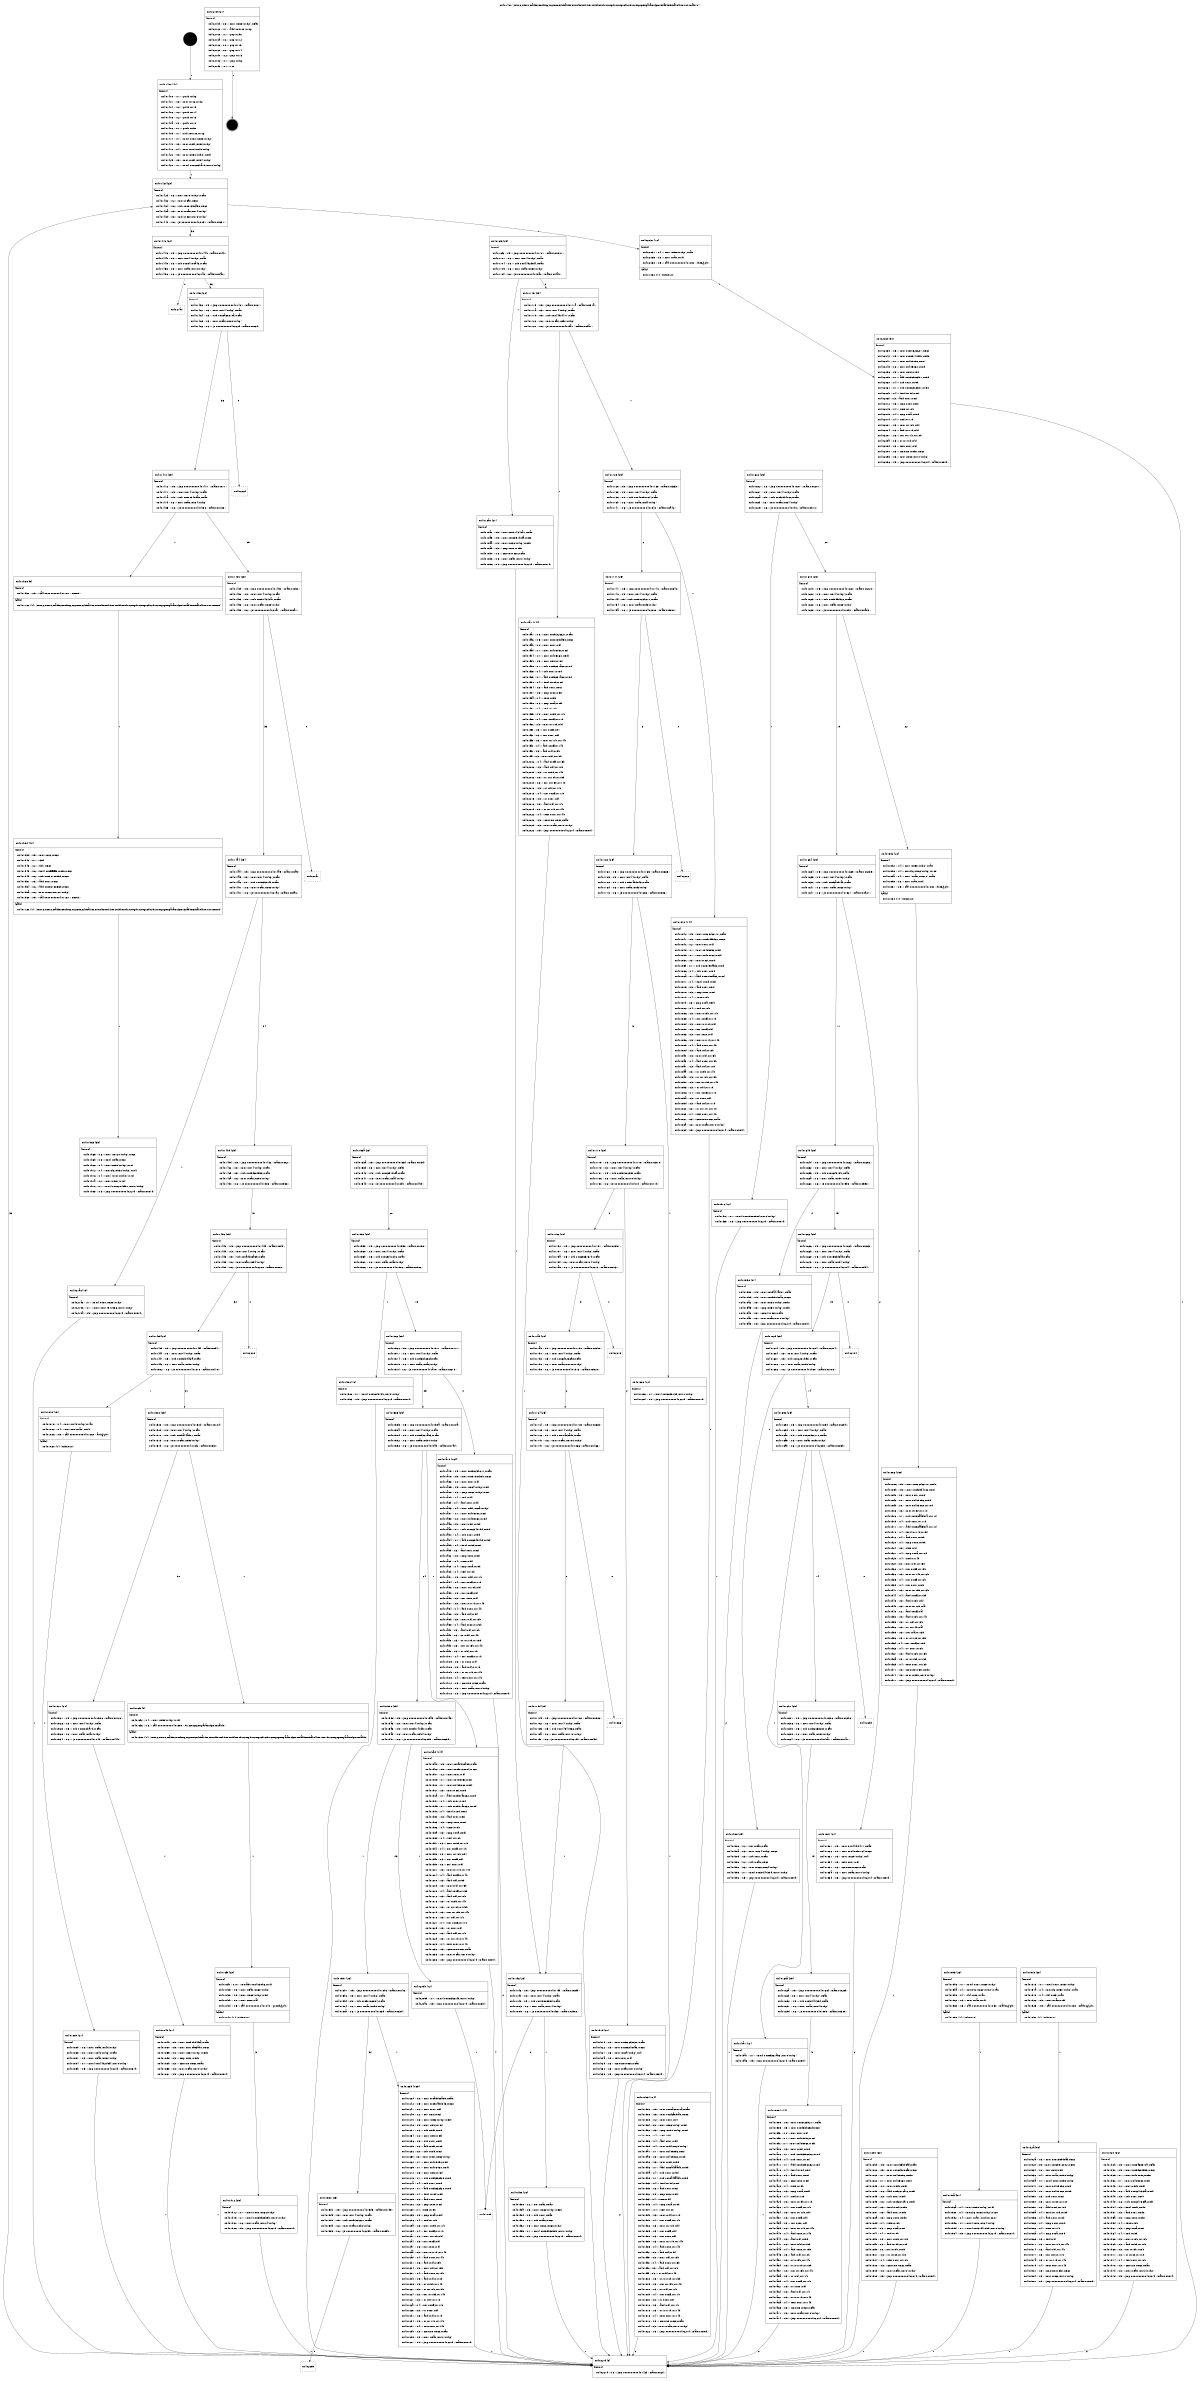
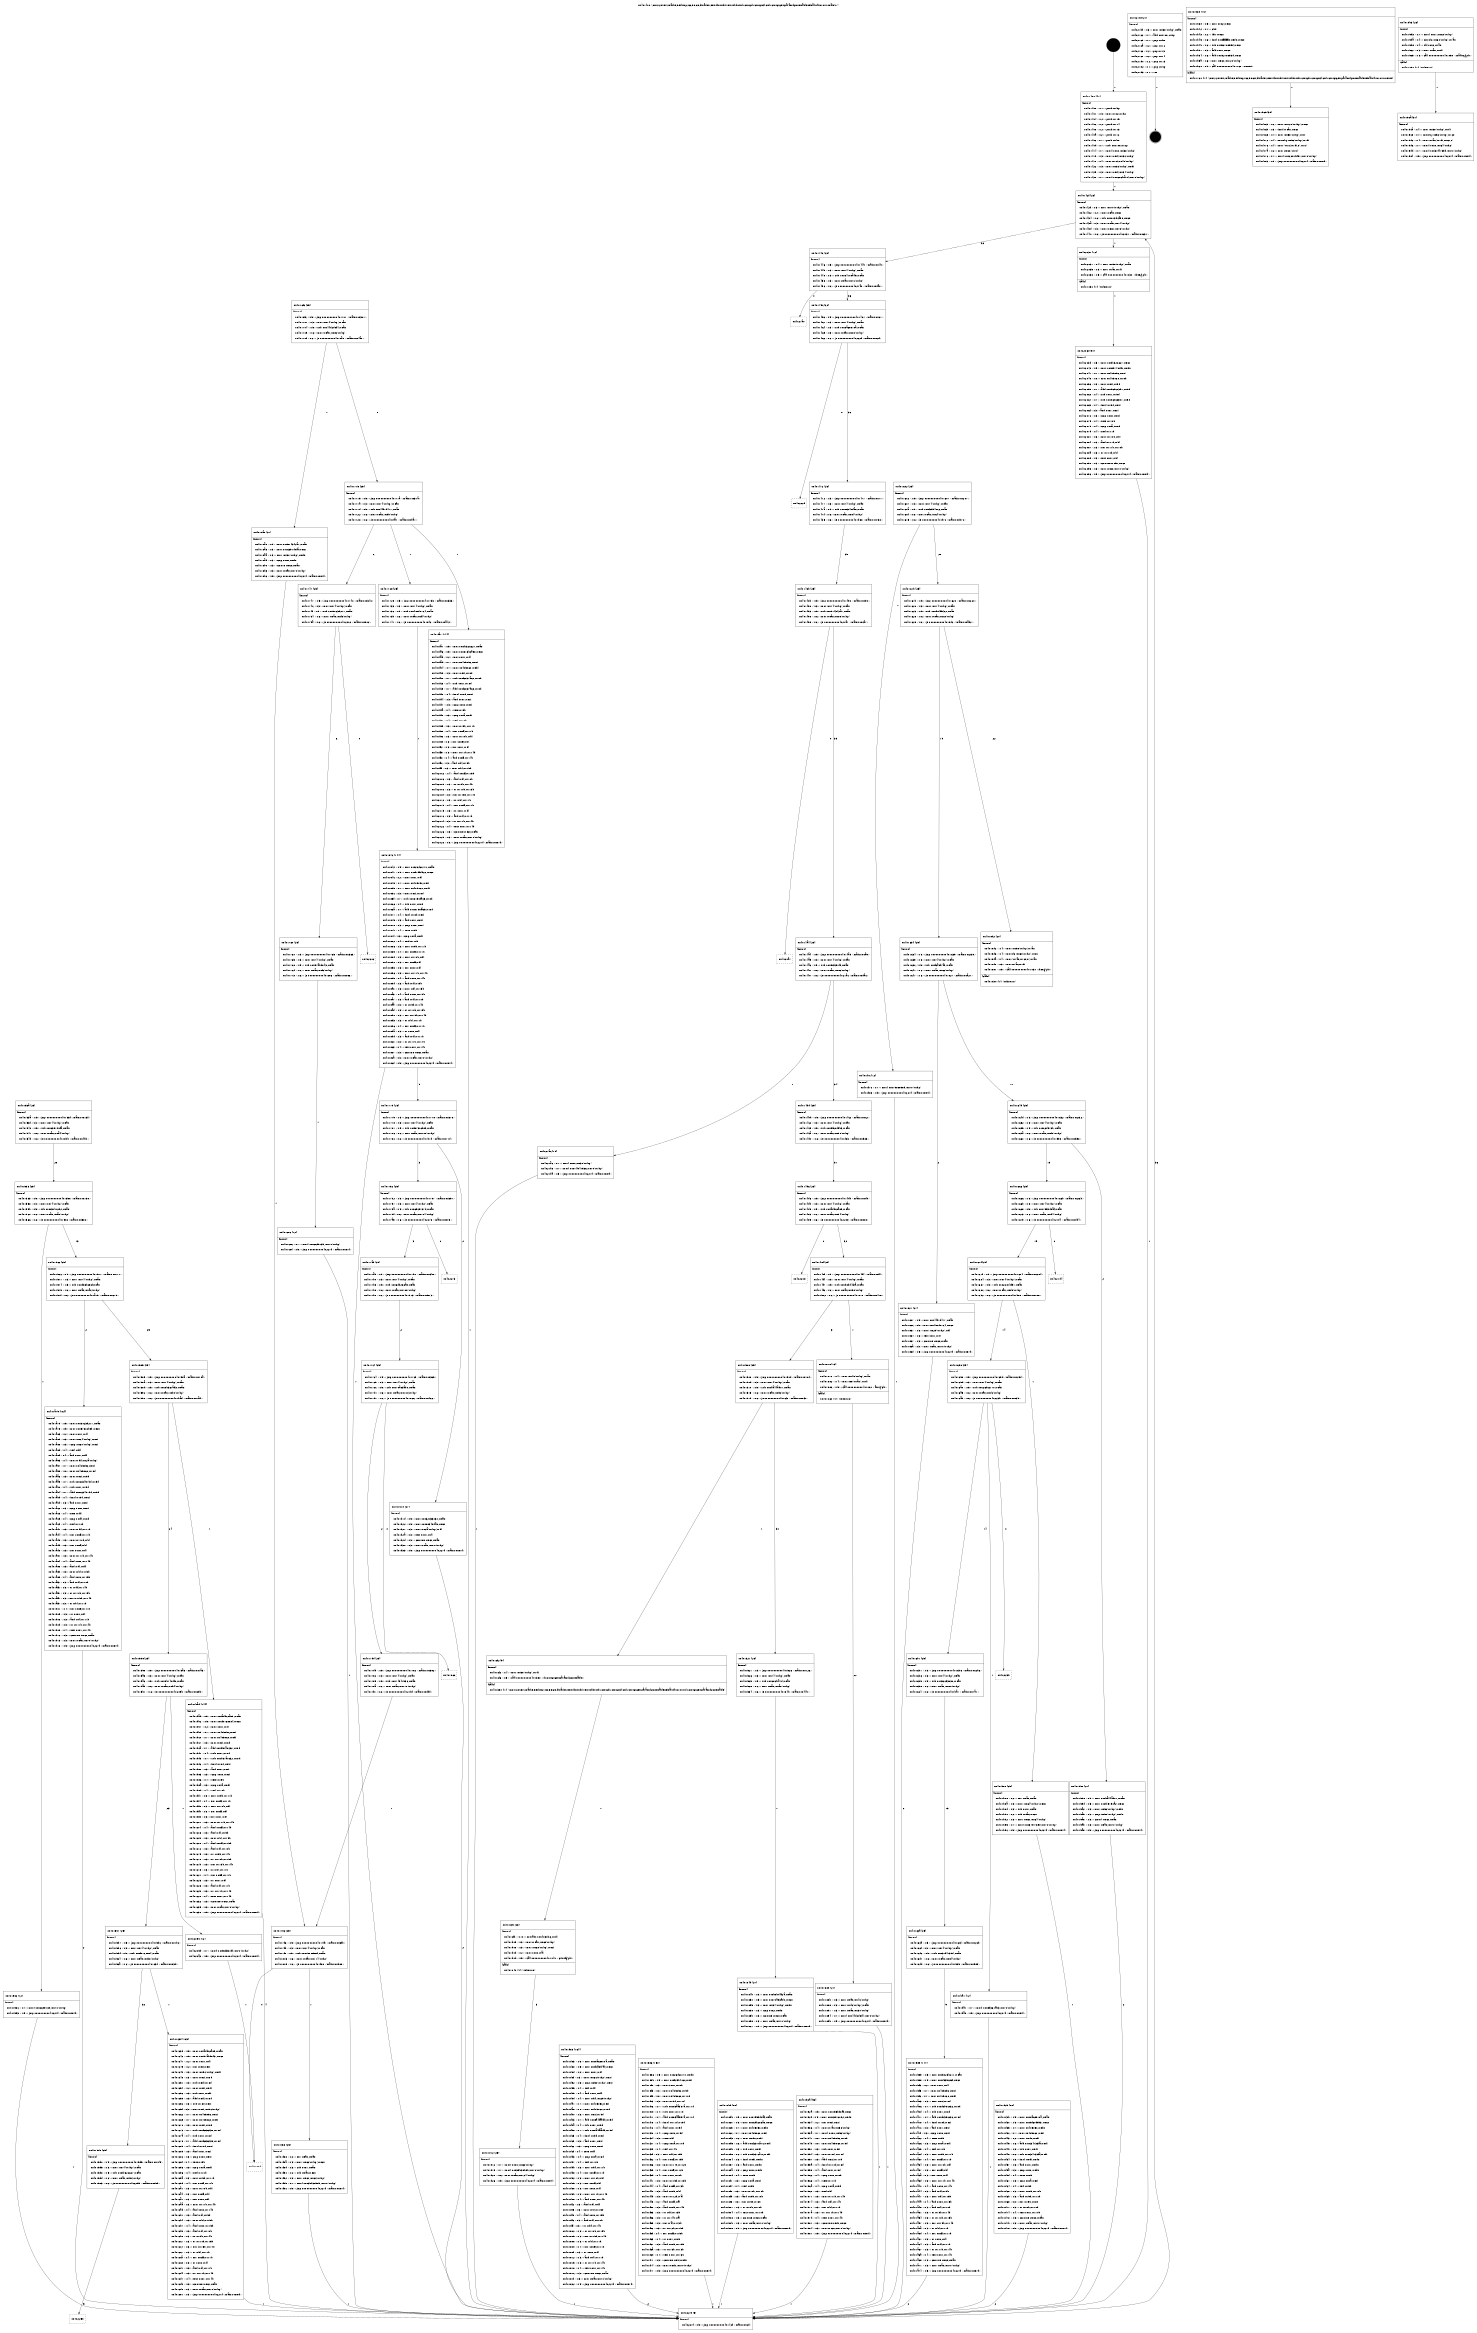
edge "0x40172e [25]" -> "0x401747 [25]": now "0x401715 [25]" -> "0x401747 [25]"
node "0x401b38 [5]": removed
edge "0x401760 [25]" -> "0x401779 [25]": now "0x401e42 [144]" -> "0x401779 [25]"
edge "0x401ed2 [20]" -> "0x401ee6 [150]": removed, label "1"
edge "0x40187e [13]" -> "0x40188b [21]": label " 1" -> " 22"
node "0x401913 [23]": removed
edge "0x4019ca [31]" -> "0x40227f [5]": removed, label "1"
